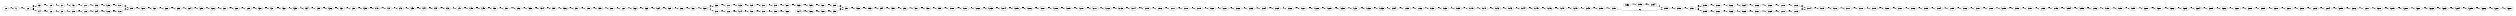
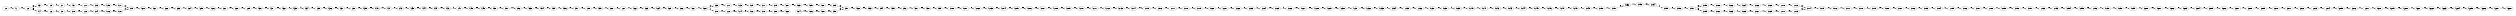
edge "S151" -> "S155": now "S151" -> "S152"
